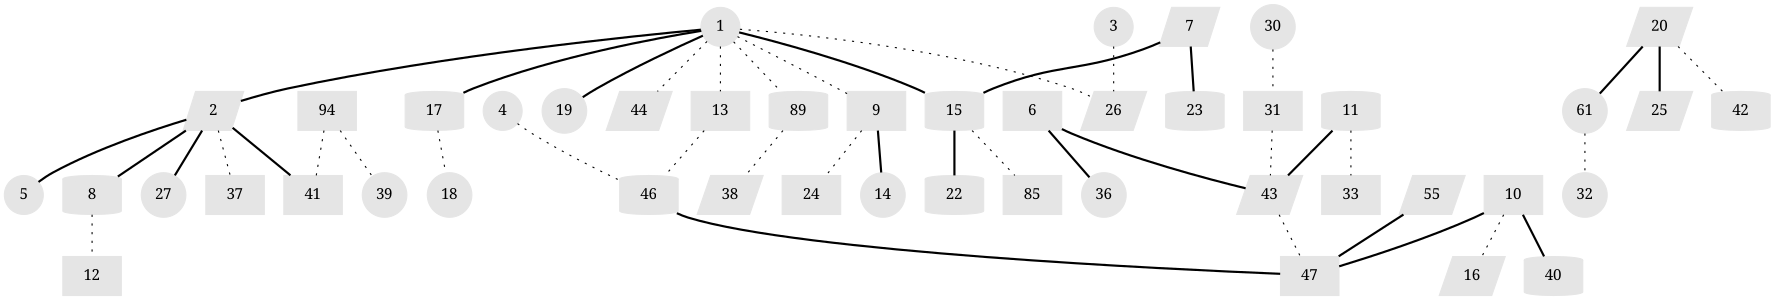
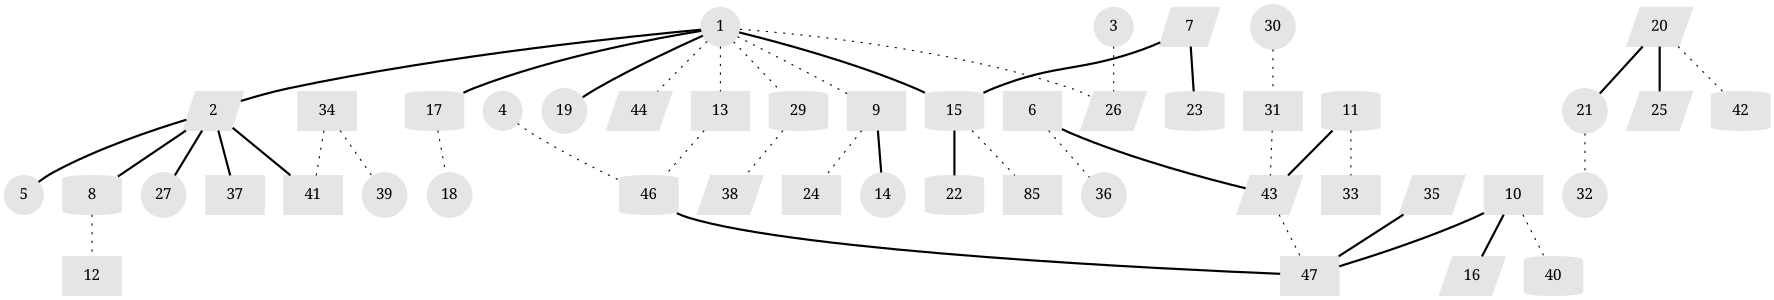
node "94": label "94" -> "34"
node "89": label "89" -> "29"
node "61": label "61" -> "21"
edge "2" -- "37": style dotted -> bold
edge "6" -- "36": style bold -> dotted
node "55": label "55" -> "35"
edge "10" -- "16": style dotted -> bold
edge "10" -- "40": style bold -> dotted
